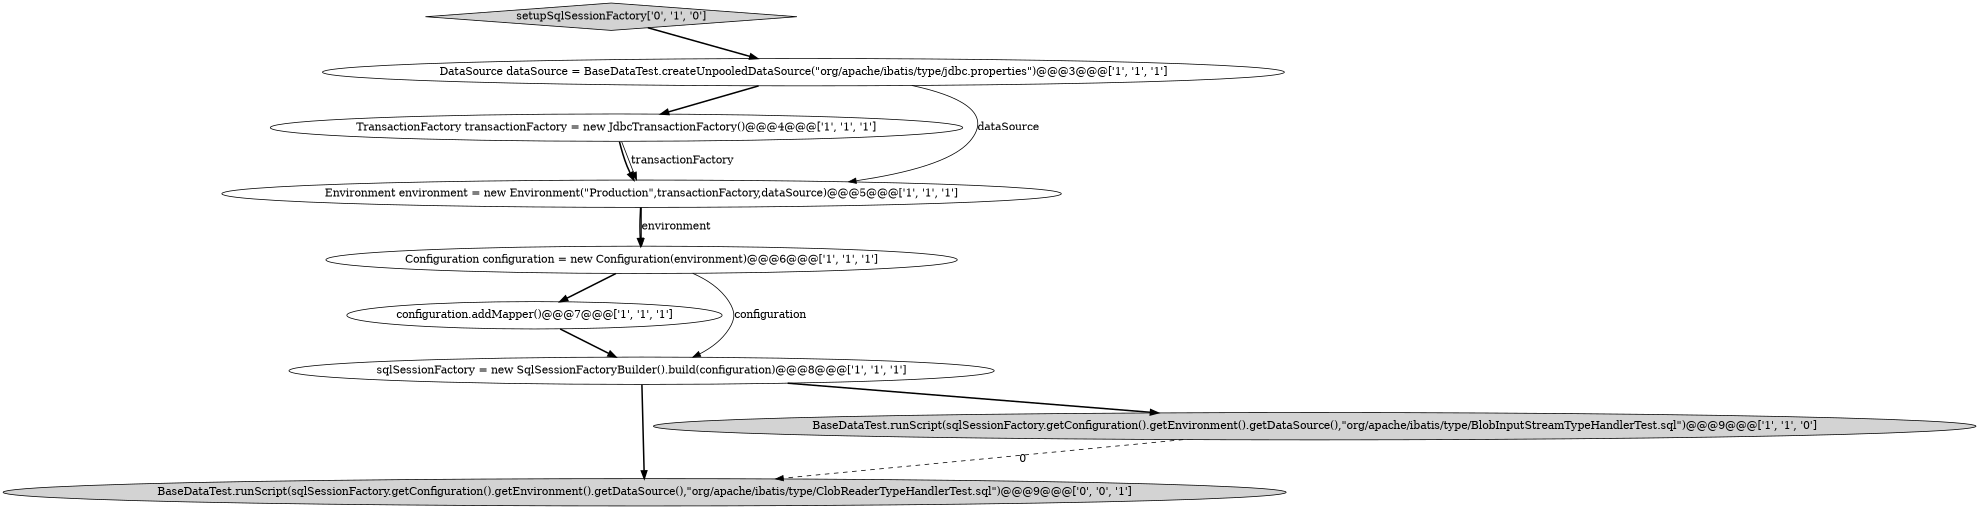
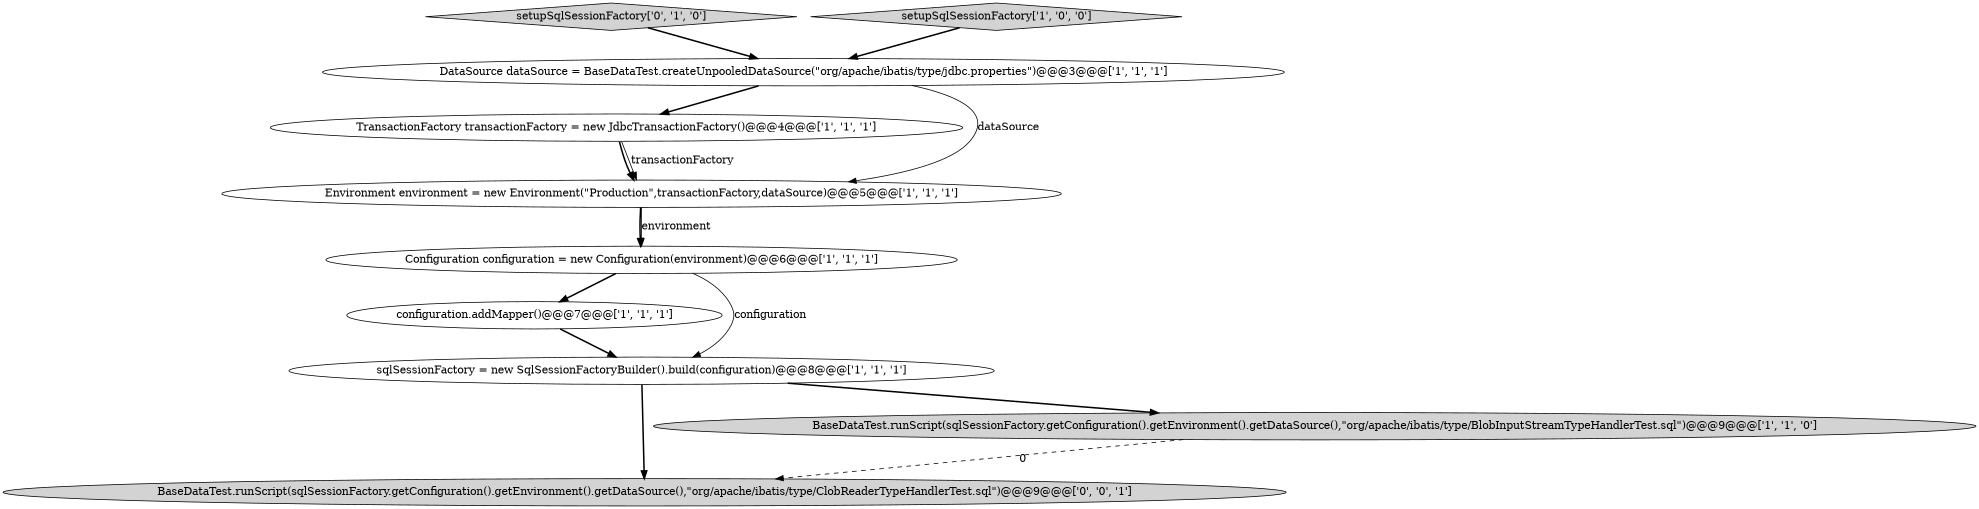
node "setupSqlSessionFactory['1', '0', '0']": added
